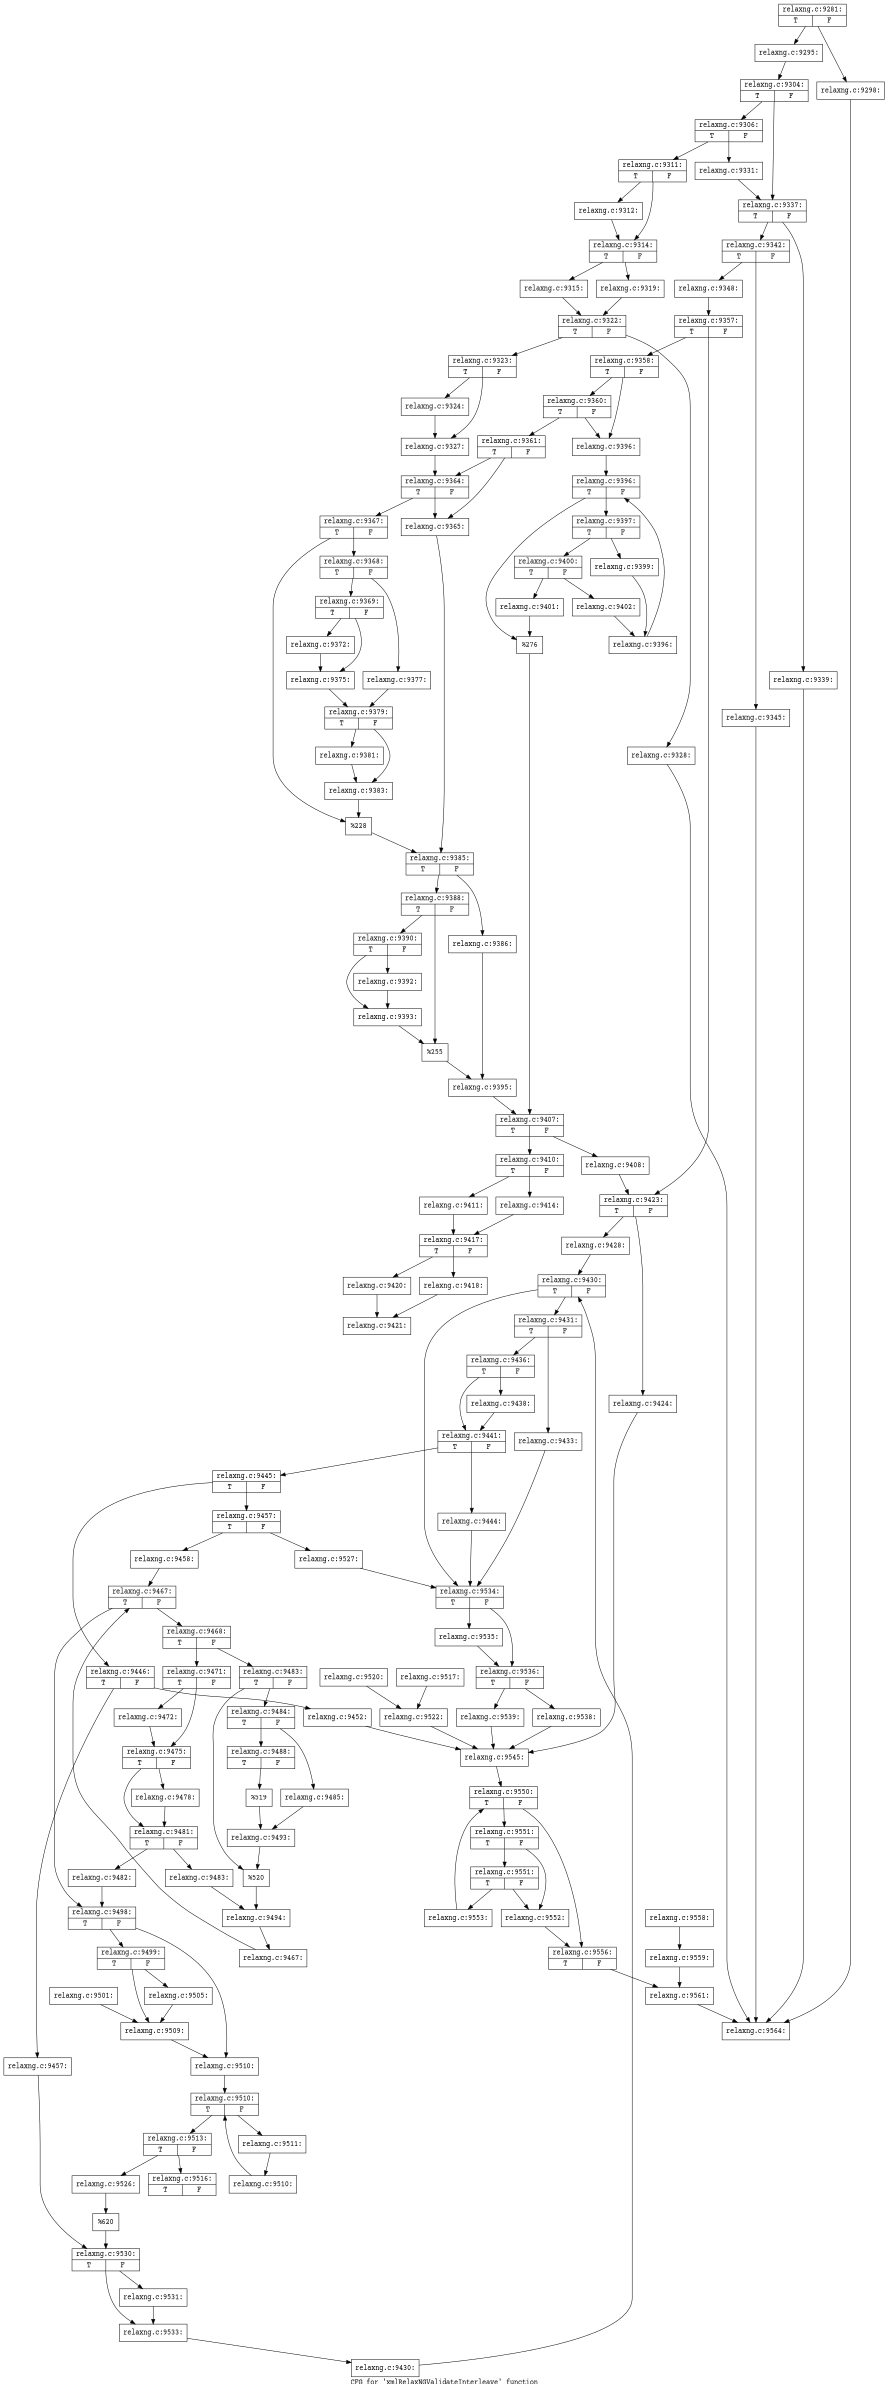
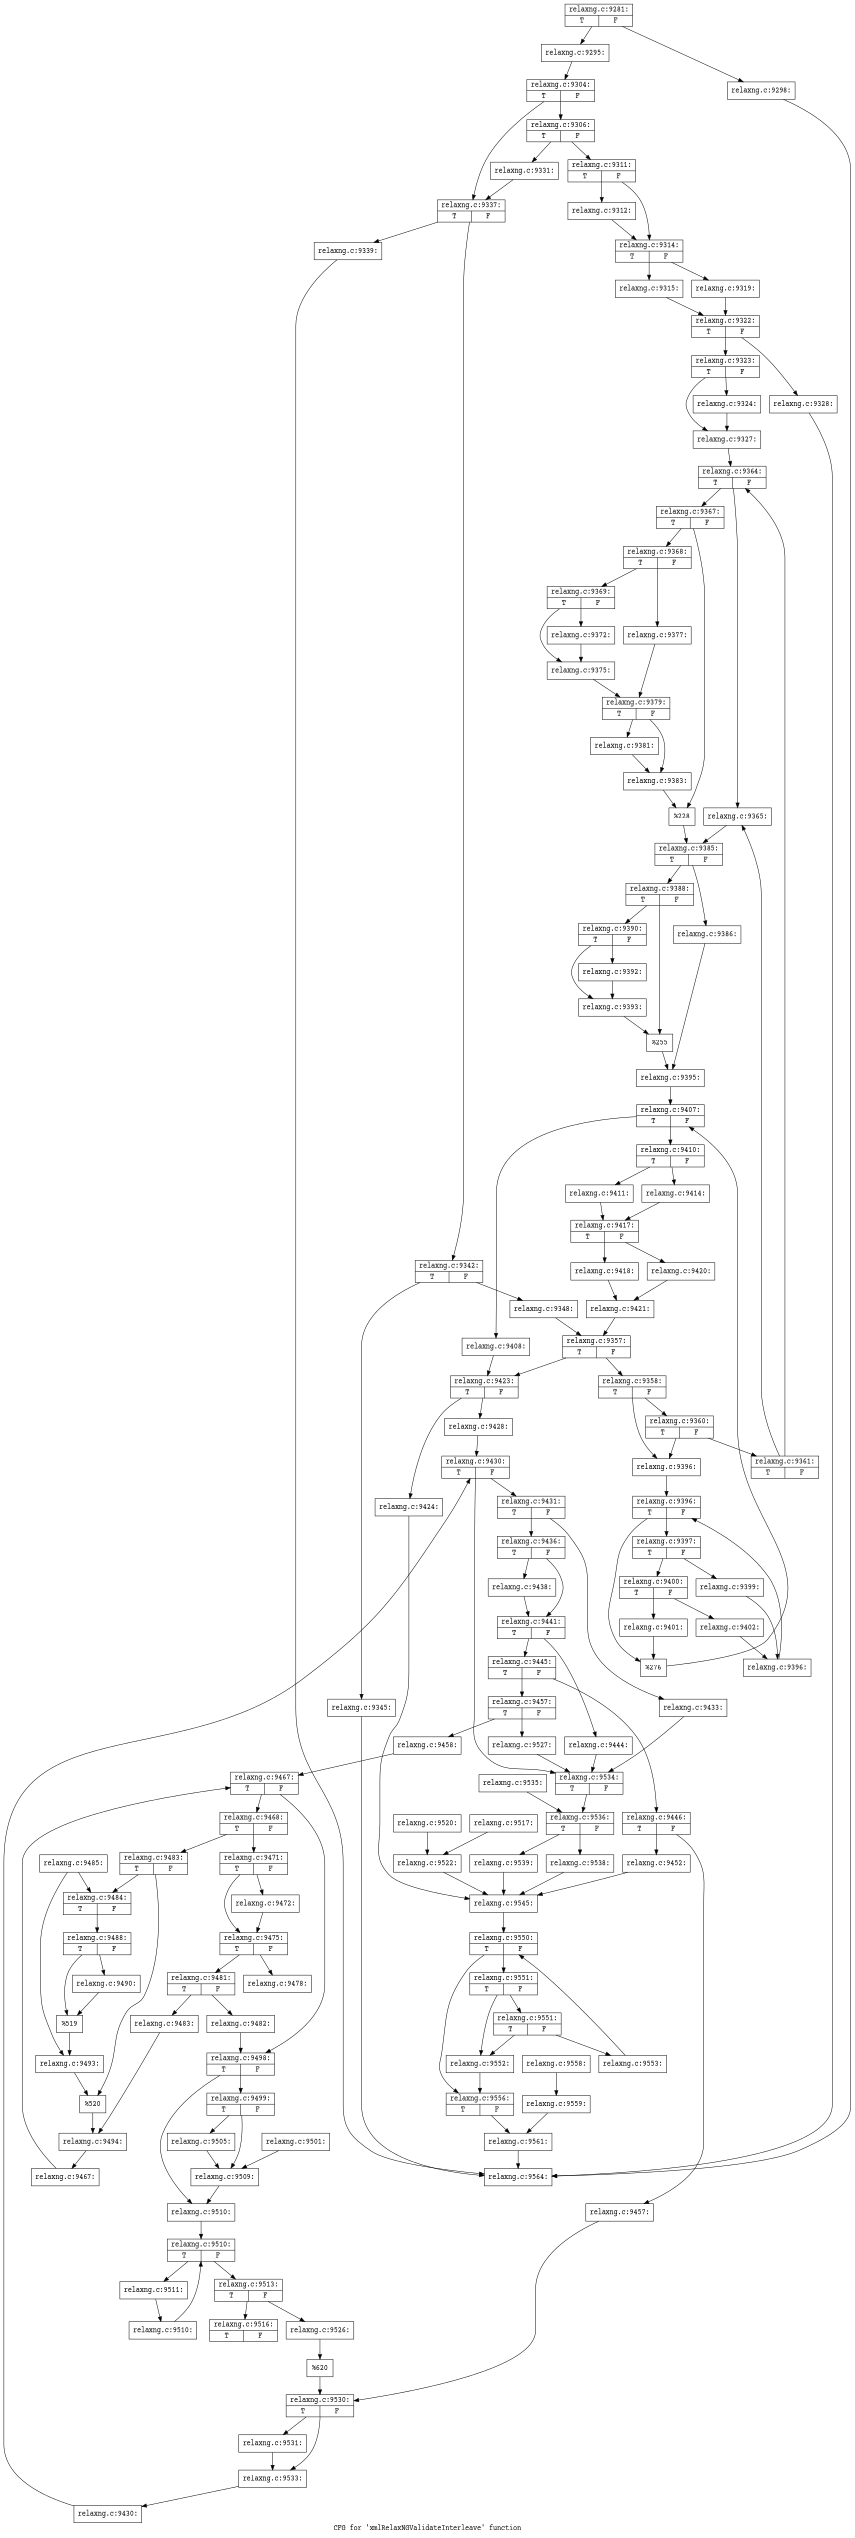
edge "relaxng.c:9421:" -> "relaxng.c:9357:": added
edge "relaxng.c:9534:" -> "relaxng.c:9535:": removed
edge "relaxng.c:9484:" -> "relaxng.c:9485:": reversed
edge "relaxng.c:9478:" -> "relaxng.c:9481:": removed
node "relaxng.c:9490:": added
